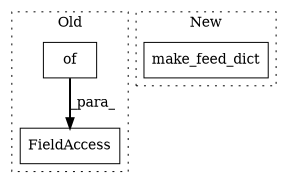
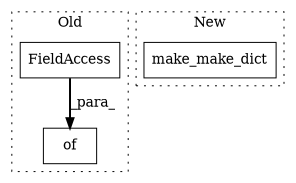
node "make_feed_dict": label "make_feed_dict" -> "make_make_dict"
edge "of" -> "FieldAccess": reversed
